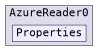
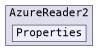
cluster "AzureReader0": label "AzureReader0" -> "AzureReader2"
